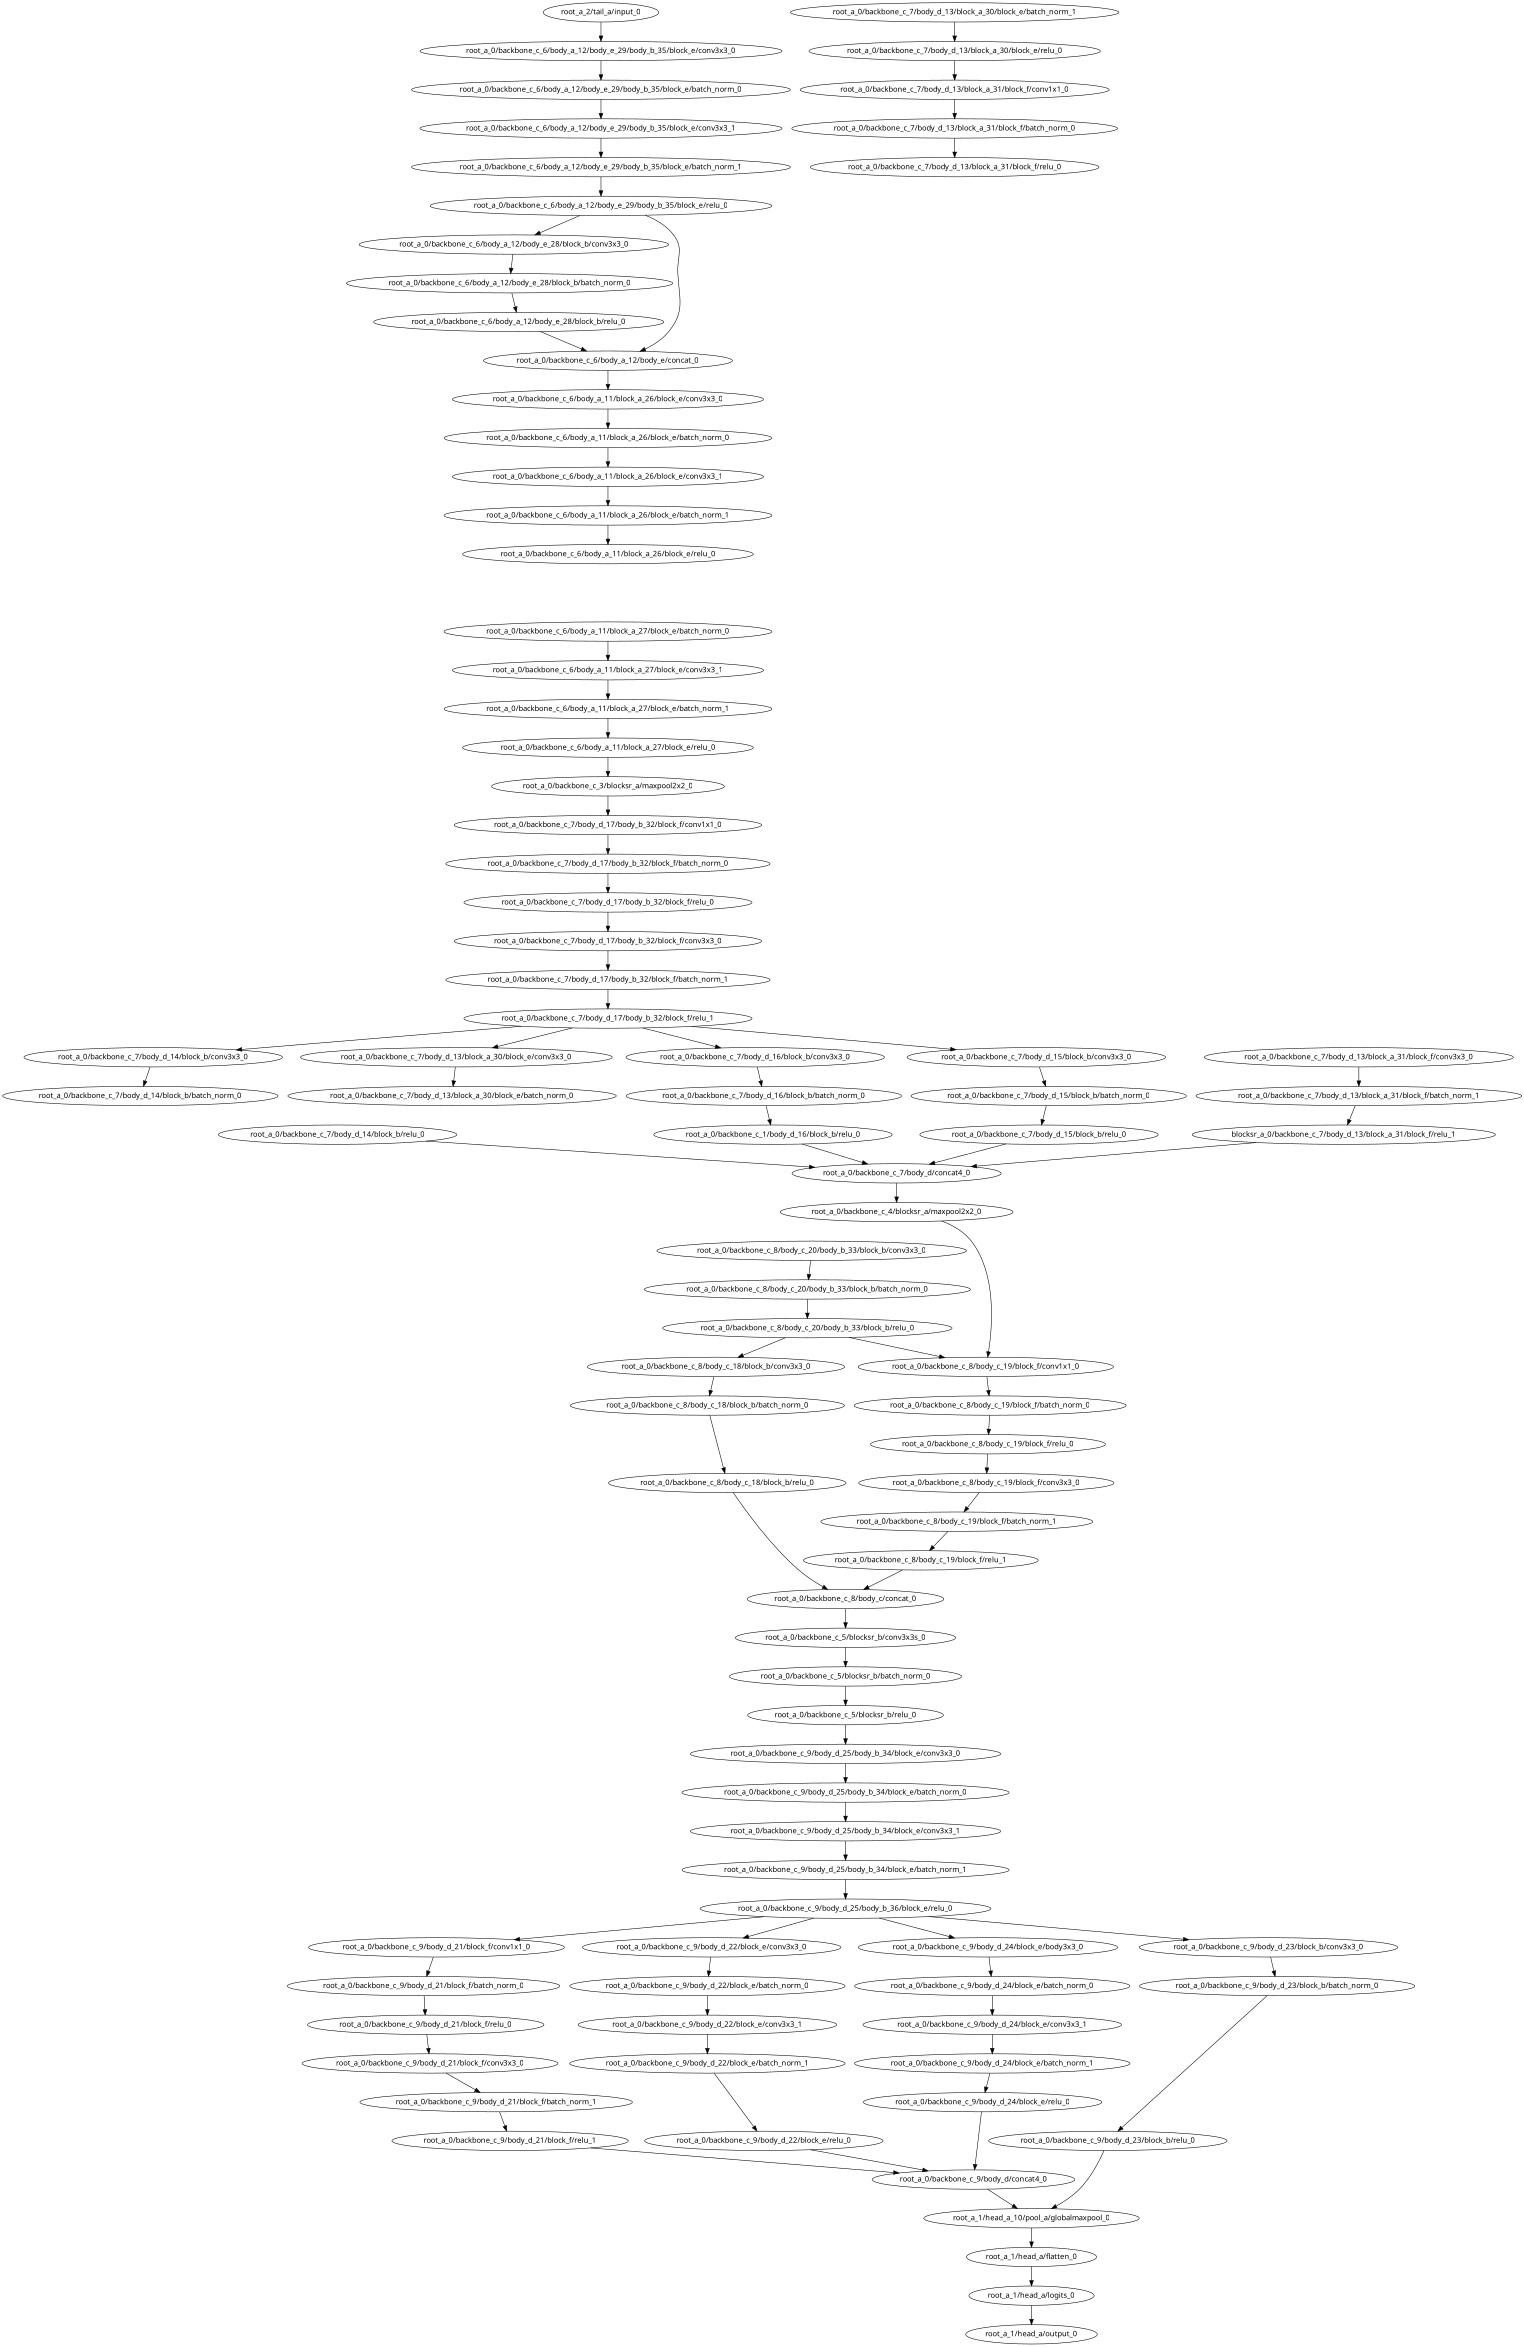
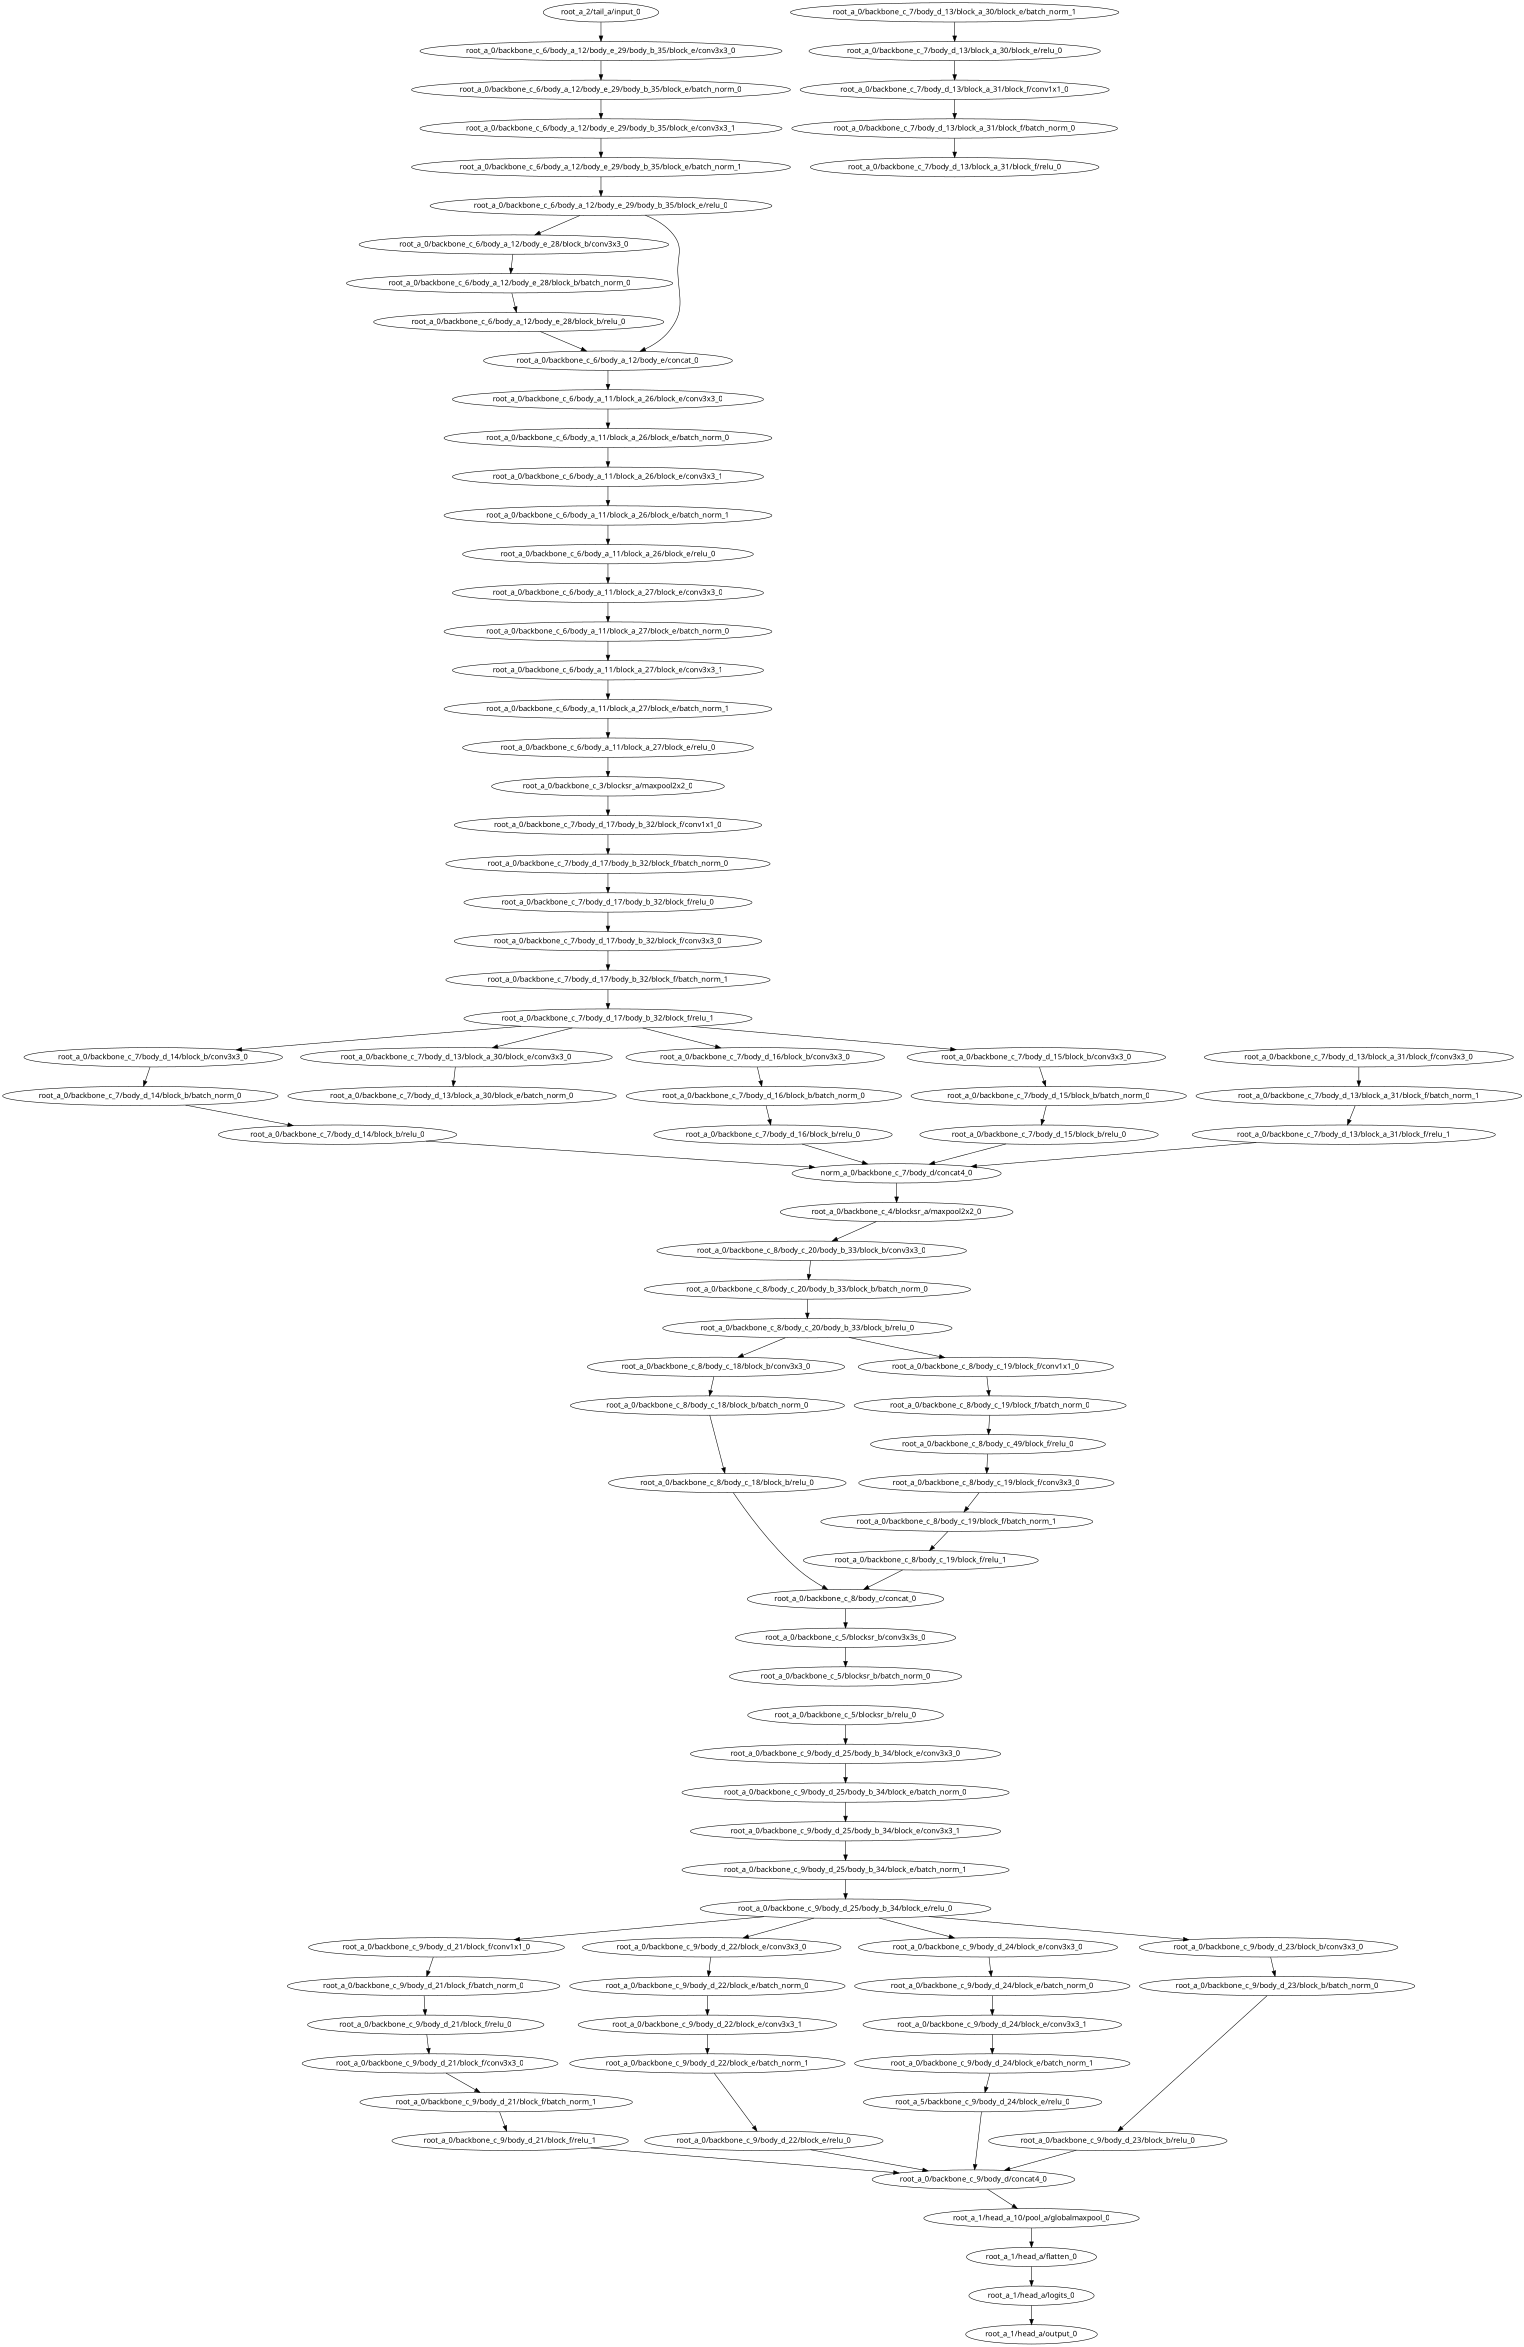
node "root_a_0/backbone_c_6/body_a_11/block_a_27/block_e/conv3x3_0": added
edge "root_a_0/backbone_c_7/body_d_14/block_b/batch_norm_0" -> "root_a_0/backbone_c_7/body_d_14/block_b/relu_0": added
node "root_a_0/backbone_c_1/body_d_16/block_b/relu_0": label "root_a_0/backbone_c_1/body_d_16/block_b/relu_0" -> "root_a_0/backbone_c_7/body_d_16/block_b/relu_0"
node "blocksr_a_0/backbone_c_7/body_d_13/block_a_31/block_f/relu_1": label "blocksr_a_0/backbone_c_7/body_d_13/block_a_31/block_f/relu_1" -> "root_a_0/backbone_c_7/body_d_13/block_a_31/block_f/relu_1"
node "root_a_0/backbone_c_7/body_d/concat4_0": label "root_a_0/backbone_c_7/body_d/concat4_0" -> "norm_a_0/backbone_c_7/body_d/concat4_0"
edge "root_a_0/backbone_c_4/blocksr_a/maxpool2x2_0" -> "root_a_0/backbone_c_8/body_c_19/block_f/conv1x1_0": now "root_a_0/backbone_c_4/blocksr_a/maxpool2x2_0" -> "root_a_0/backbone_c_8/body_c_20/body_b_33/block_b/conv3x3_0"
node "root_a_0/backbone_c_8/body_c_19/block_f/relu_0": label "root_a_0/backbone_c_8/body_c_19/block_f/relu_0" -> "root_a_0/backbone_c_8/body_c_49/block_f/relu_0"
edge "root_a_0/backbone_c_5/blocksr_b/batch_norm_0" -> "root_a_0/backbone_c_5/blocksr_b/relu_0": removed
node "root_a_0/backbone_c_9/body_d_25/body_b_36/block_e/relu_0": label "root_a_0/backbone_c_9/body_d_25/body_b_36/block_e/relu_0" -> "root_a_0/backbone_c_9/body_d_25/body_b_34/block_e/relu_0"
node "root_a_0/backbone_c_9/body_d_24/block_e/body3x3_0": label "root_a_0/backbone_c_9/body_d_24/block_e/body3x3_0" -> "root_a_0/backbone_c_9/body_d_24/block_e/conv3x3_0"
node "root_a_0/backbone_c_9/body_d_24/block_e/relu_0": label "root_a_0/backbone_c_9/body_d_24/block_e/relu_0" -> "root_a_5/backbone_c_9/body_d_24/block_e/relu_0"
edge "root_a_0/backbone_c_9/body_d_23/block_b/relu_0" -> "root_a_1/head_a_10/pool_a/globalmaxpool_0": now "root_a_0/backbone_c_9/body_d_23/block_b/relu_0" -> "root_a_0/backbone_c_9/body_d/concat4_0"
